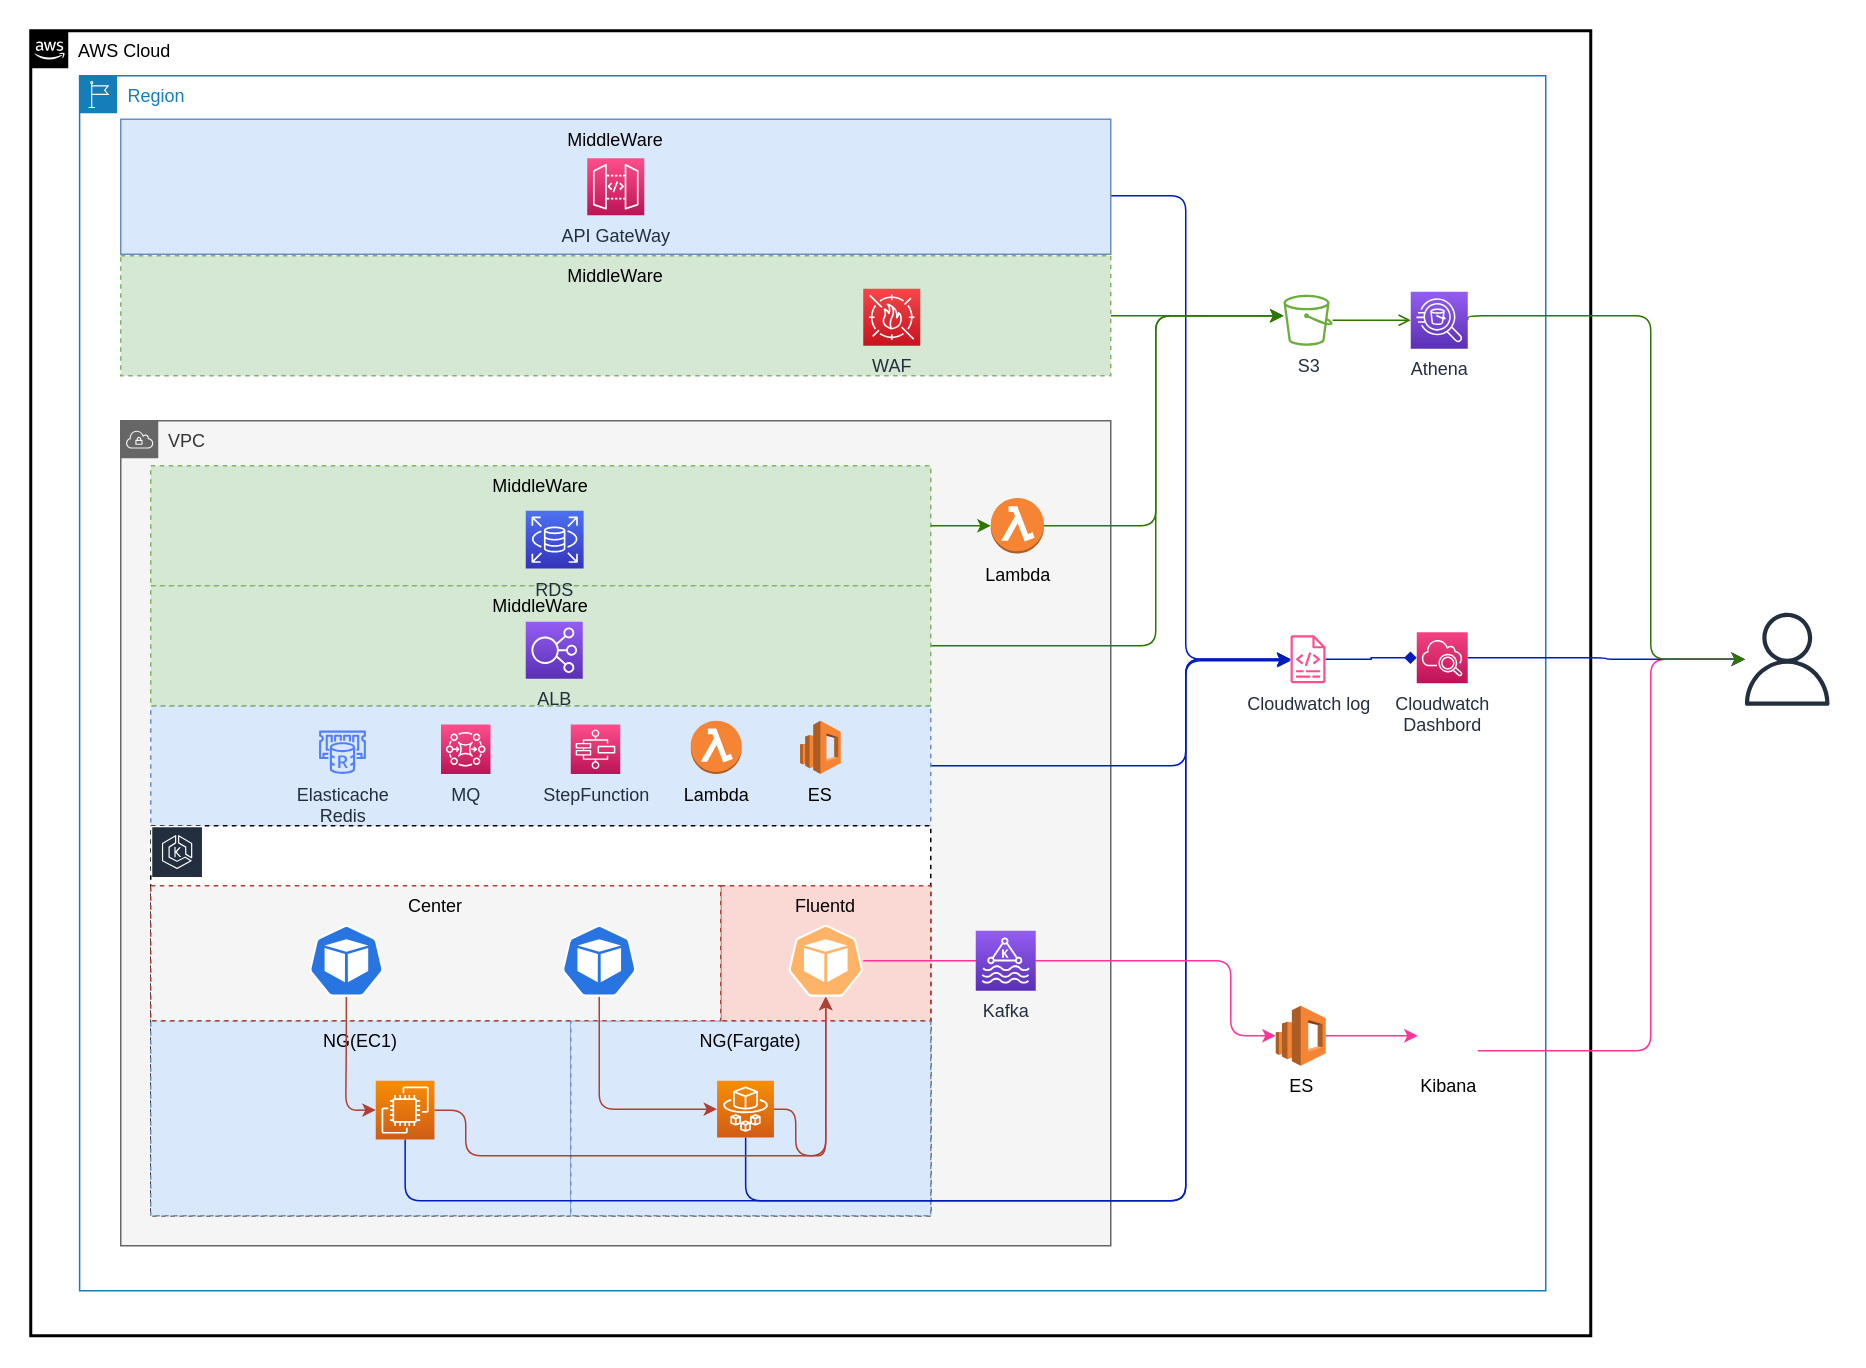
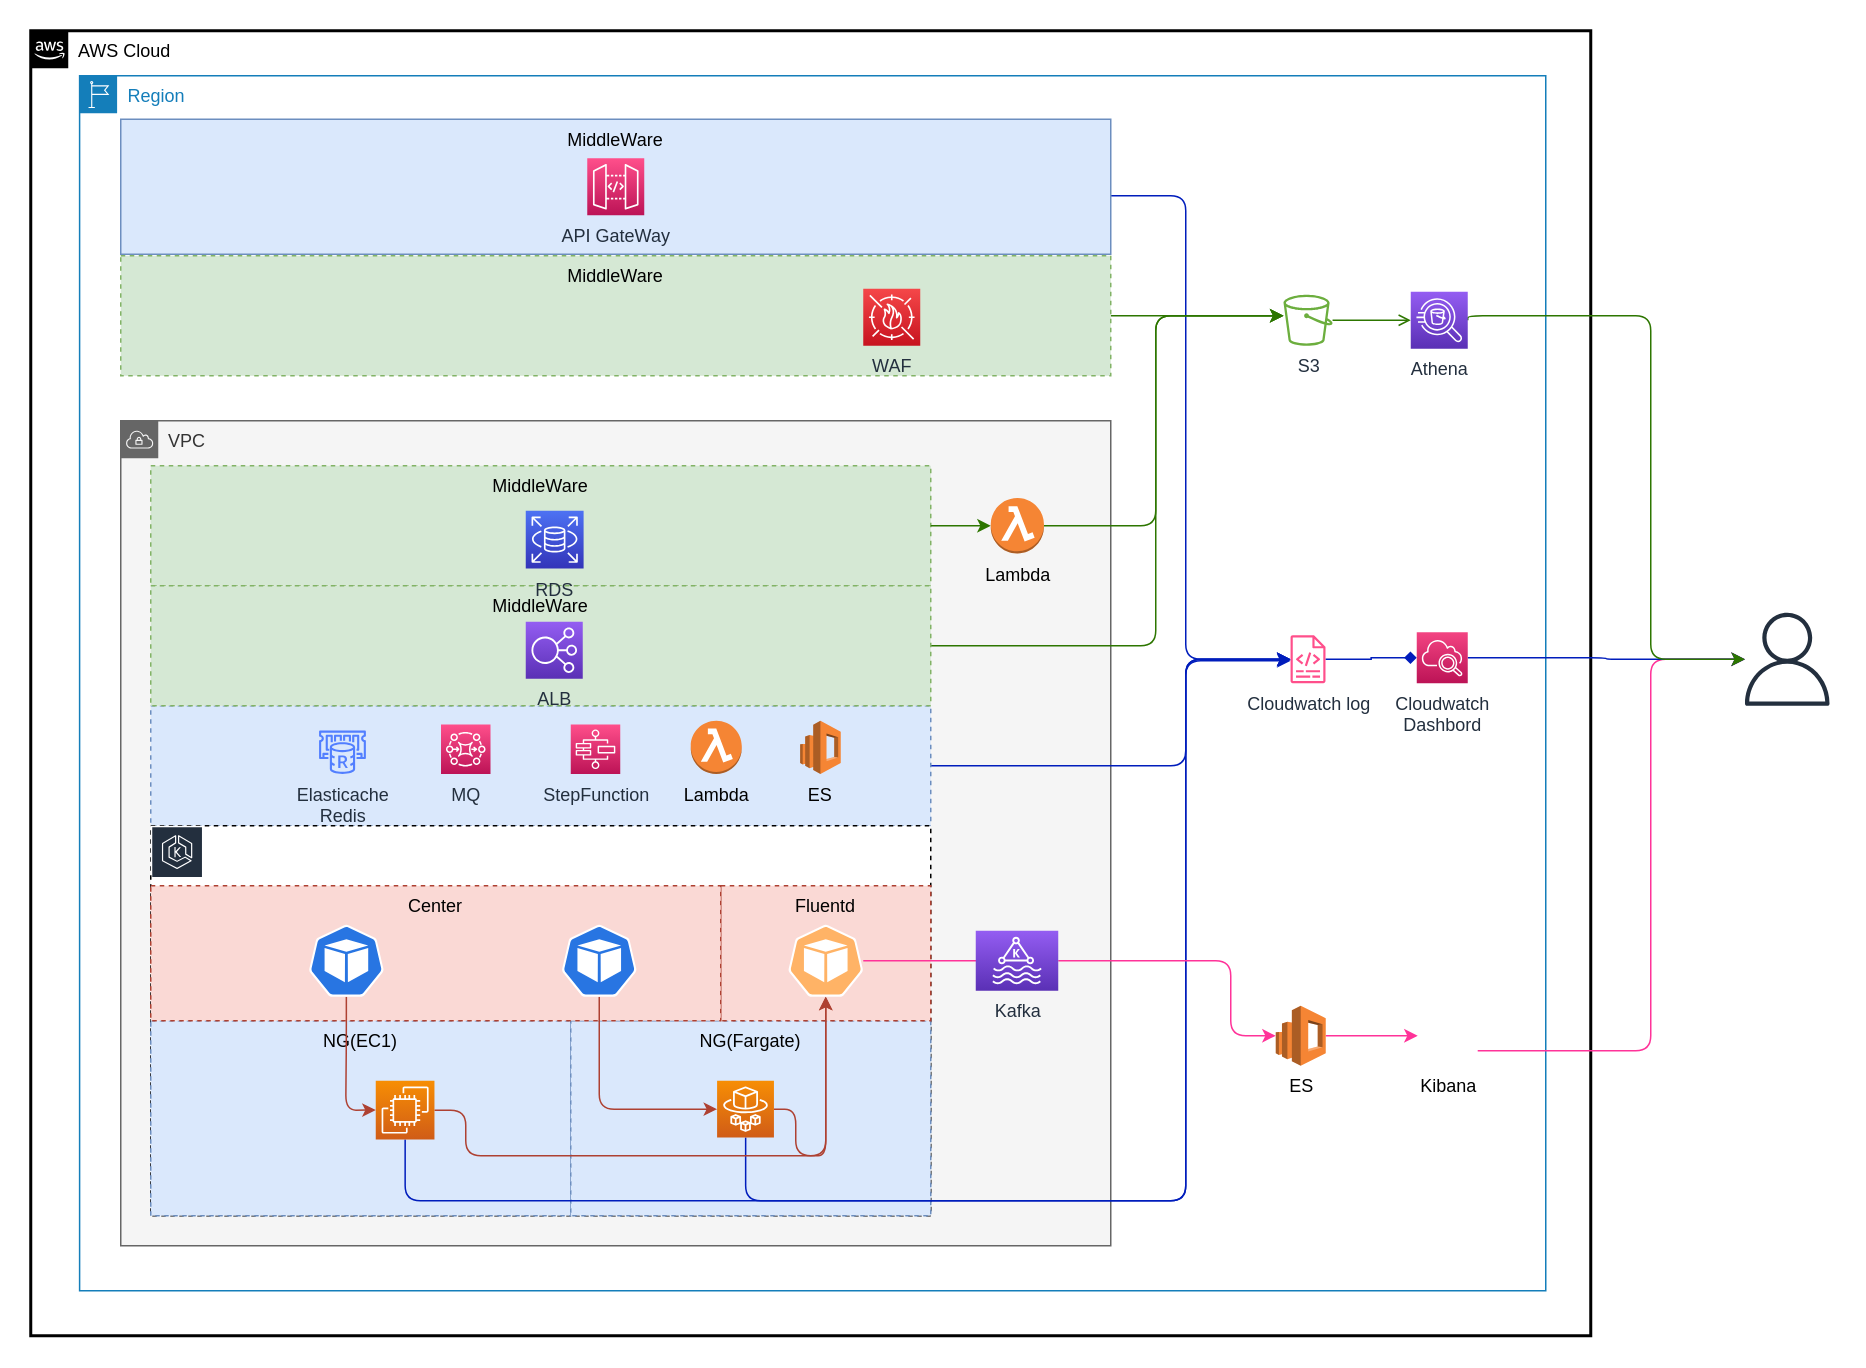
node "Center": fillcolor #f5f5f5 -> #fad9d5
node "Kafka": size 60x60 -> 83x60
